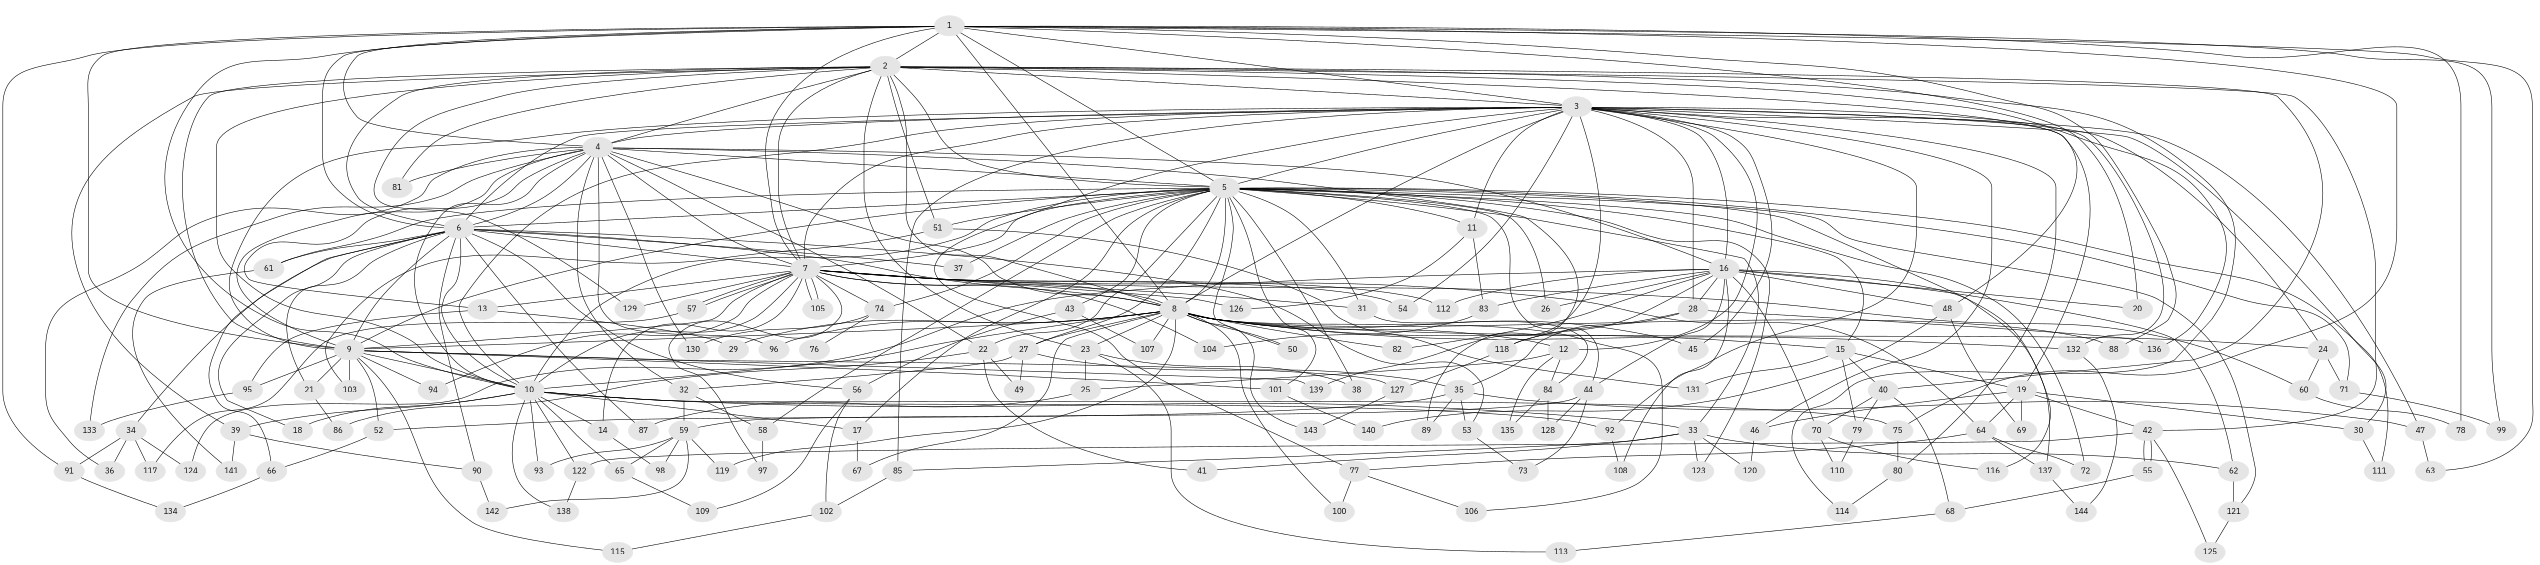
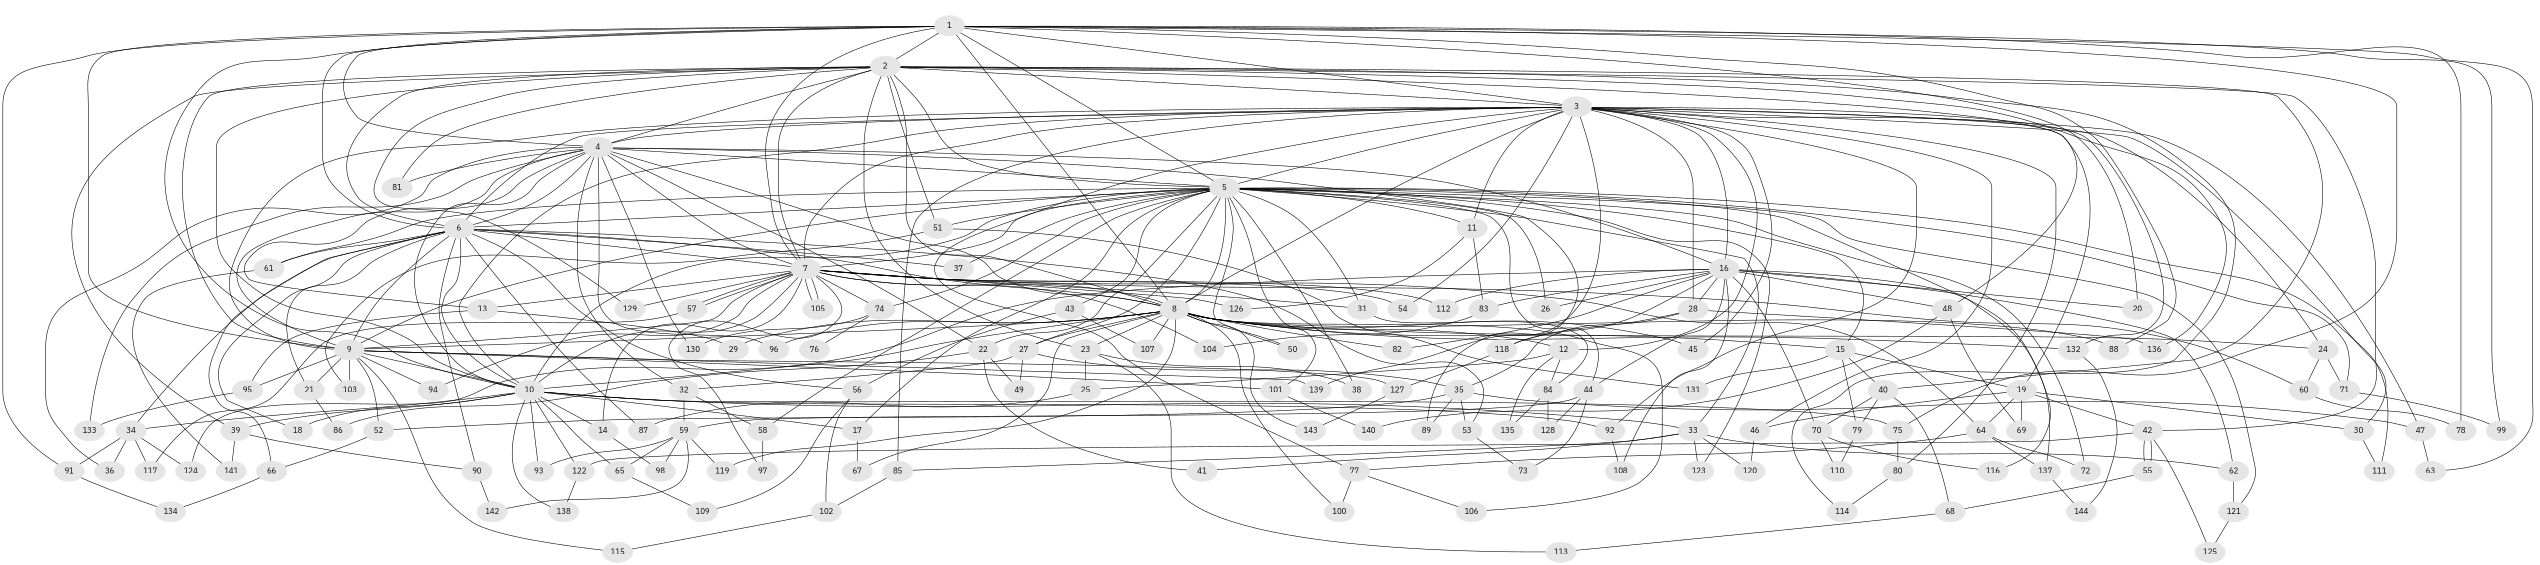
edge "10" -- "34": added
